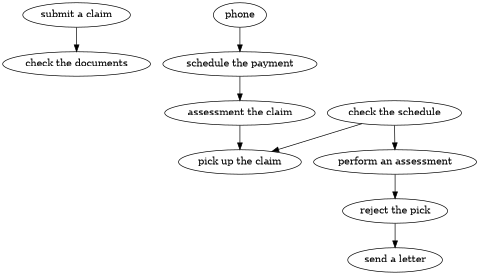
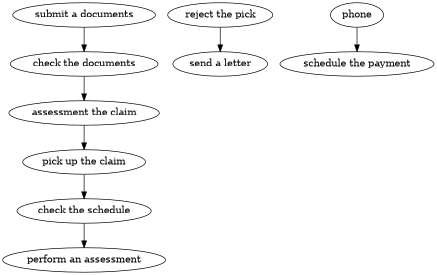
node "submit a claim": label "submit a claim" -> "submit a documents"
edge "schedule the payment" -> "assessment the claim": now "check the documents" -> "assessment the claim"
edge "check the schedule" -> "pick up the claim": reversed
edge "perform an assessment" -> "reject the pick": removed
